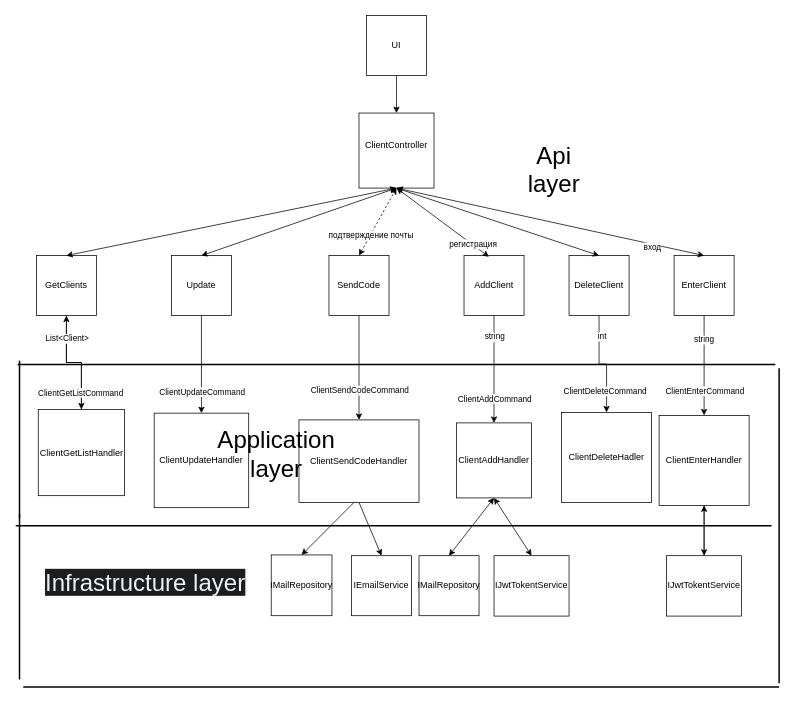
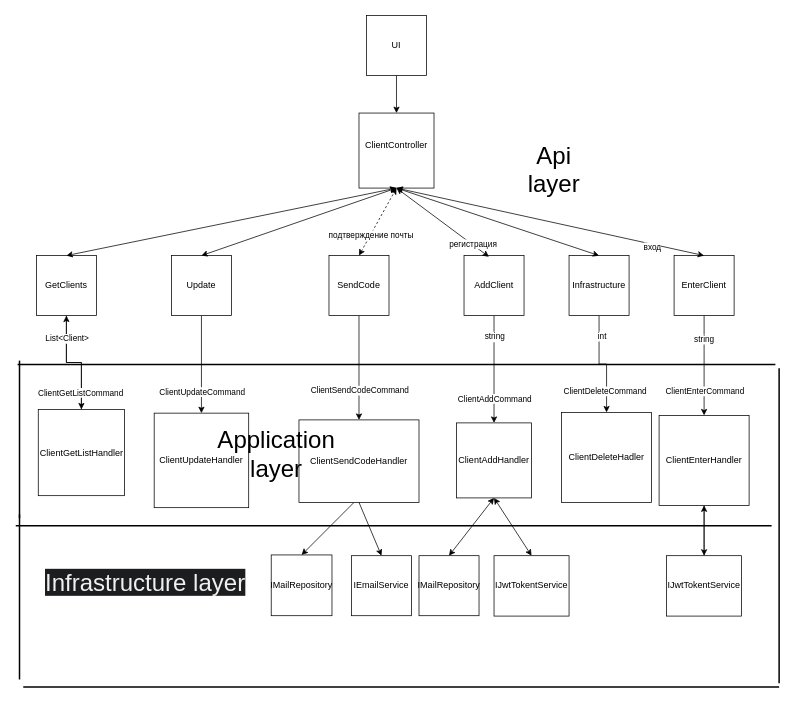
node "DeleteClient": label "DeleteClient" -> "Infrastructure"
